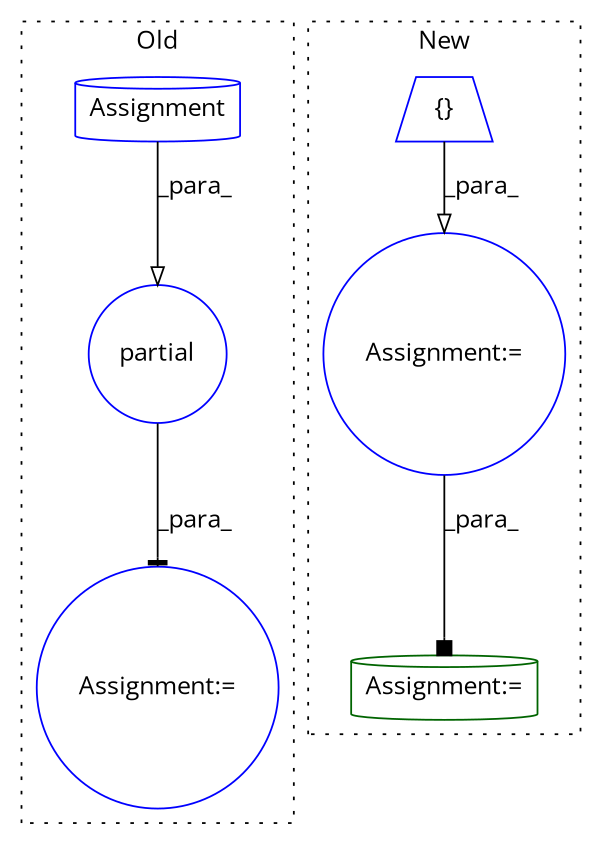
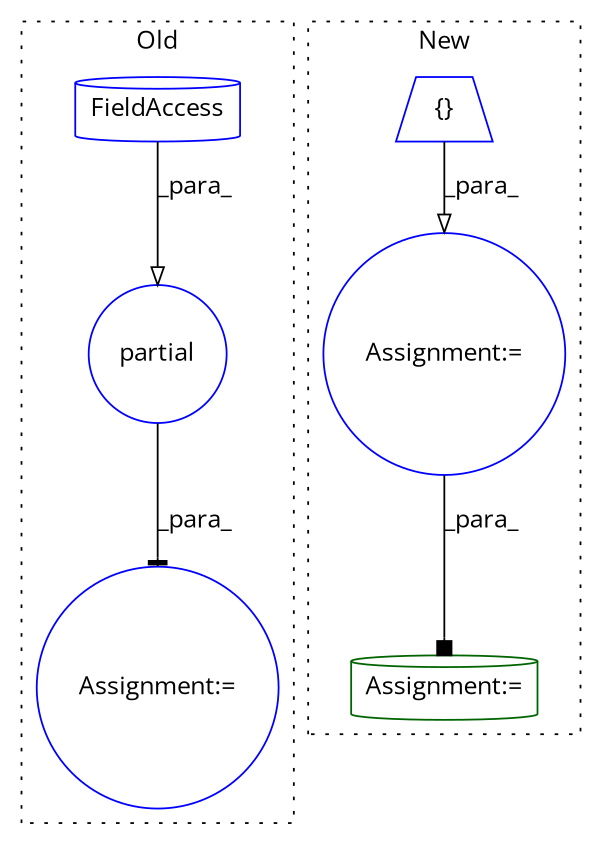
node "Assignment": label "Assignment" -> "FieldAccess"
